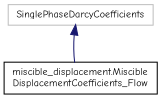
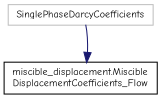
edge "miscible_displacement.Miscible DisplacementCoefficients_Flow" -> "SinglePhaseDarcyCoefficients": reversed
